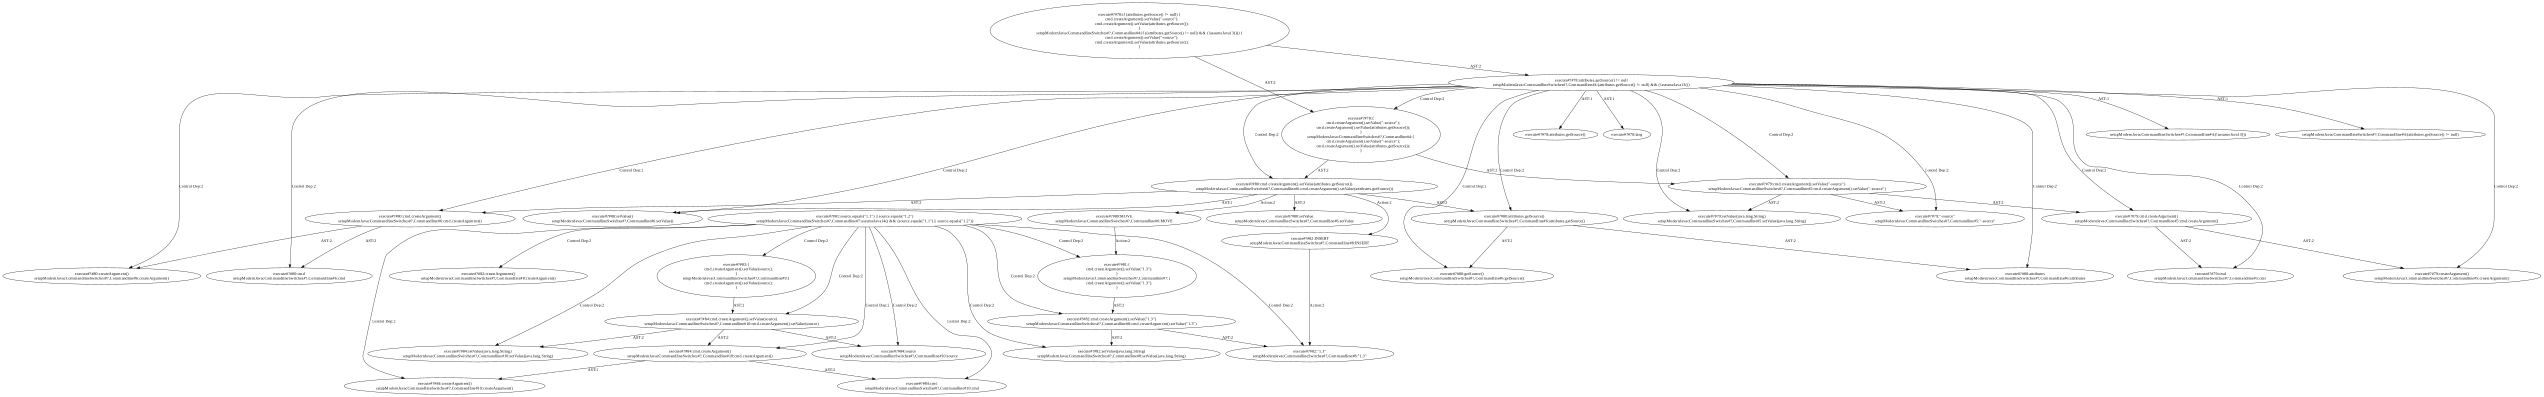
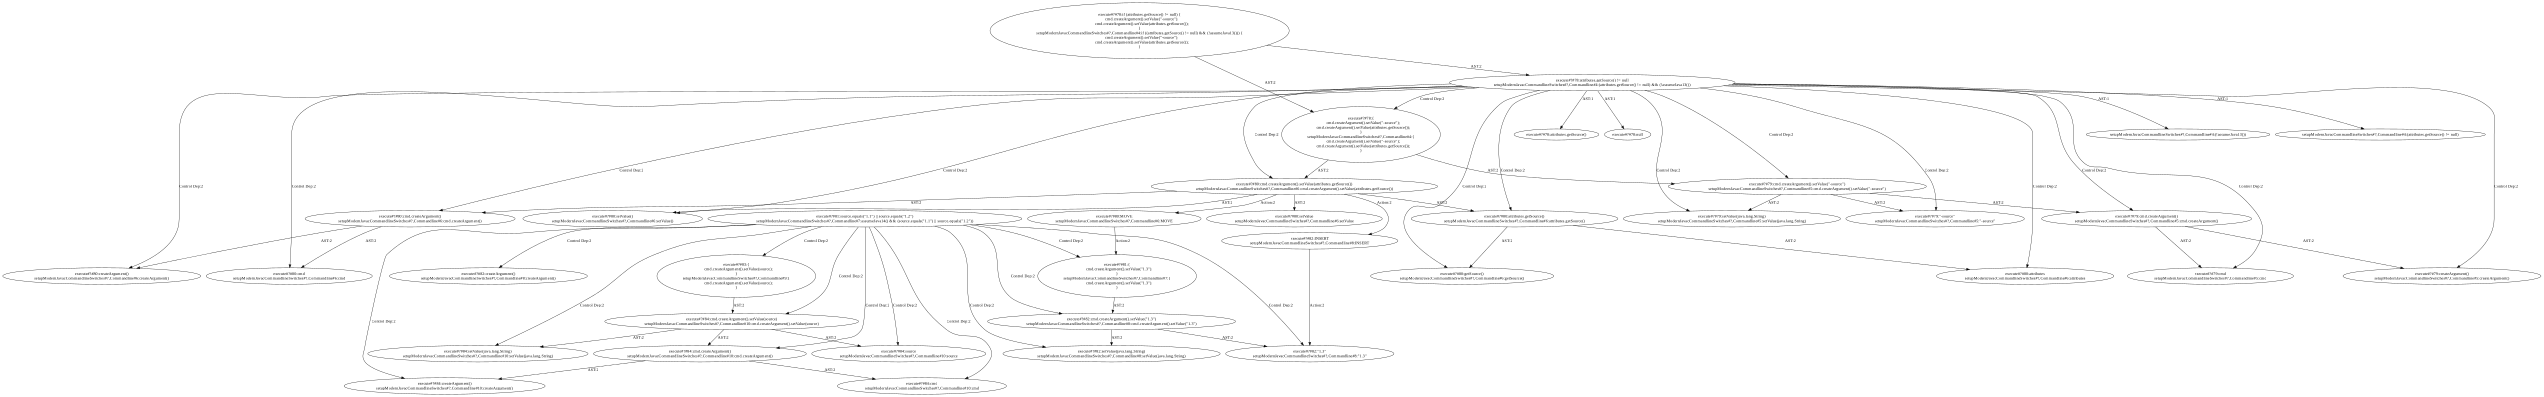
node "execute#?#78:lang": label "execute#?#78:lang" -> "execute#?#78:null"
